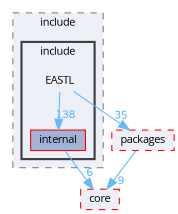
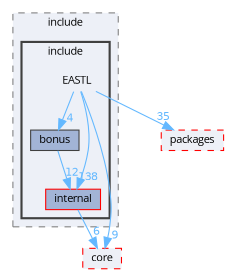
node "bonus": added
edge "packages" -> "core": now "EASTL" -> "core"
